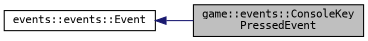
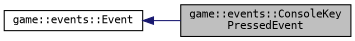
node "events::events::Event": label "events::events::Event" -> "game::events::Event"
